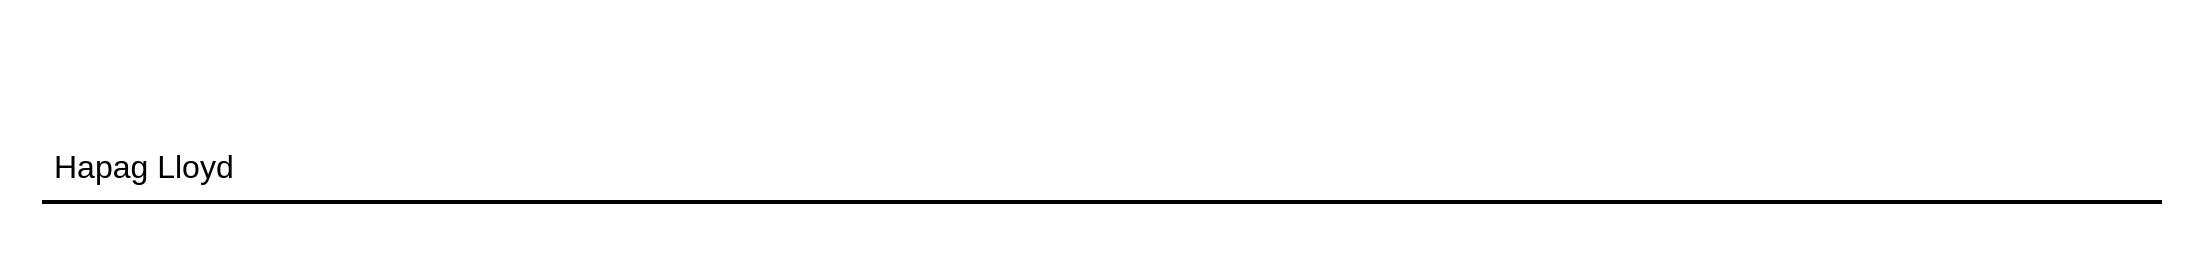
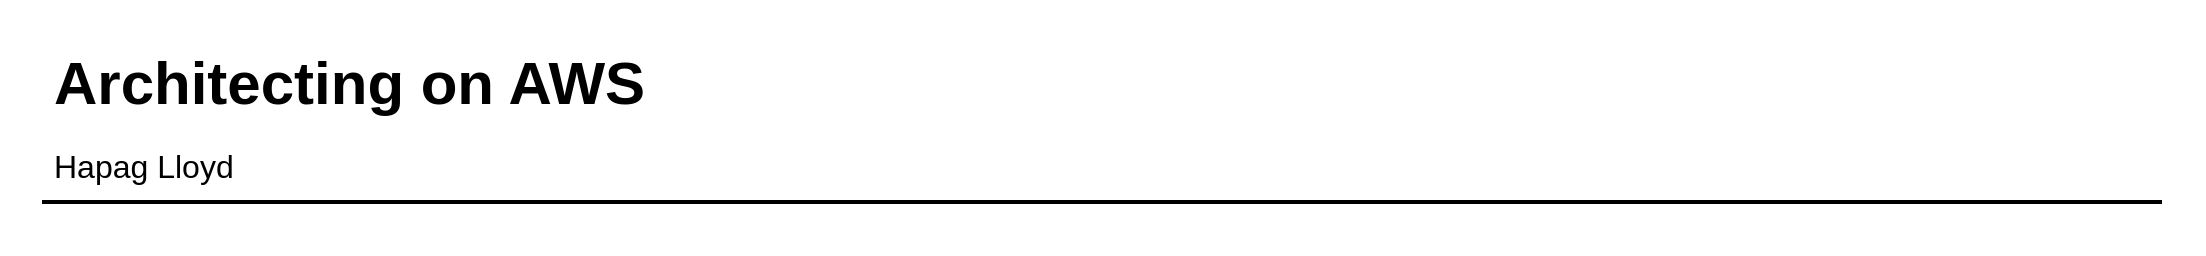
node "Architecting on AWS": added
